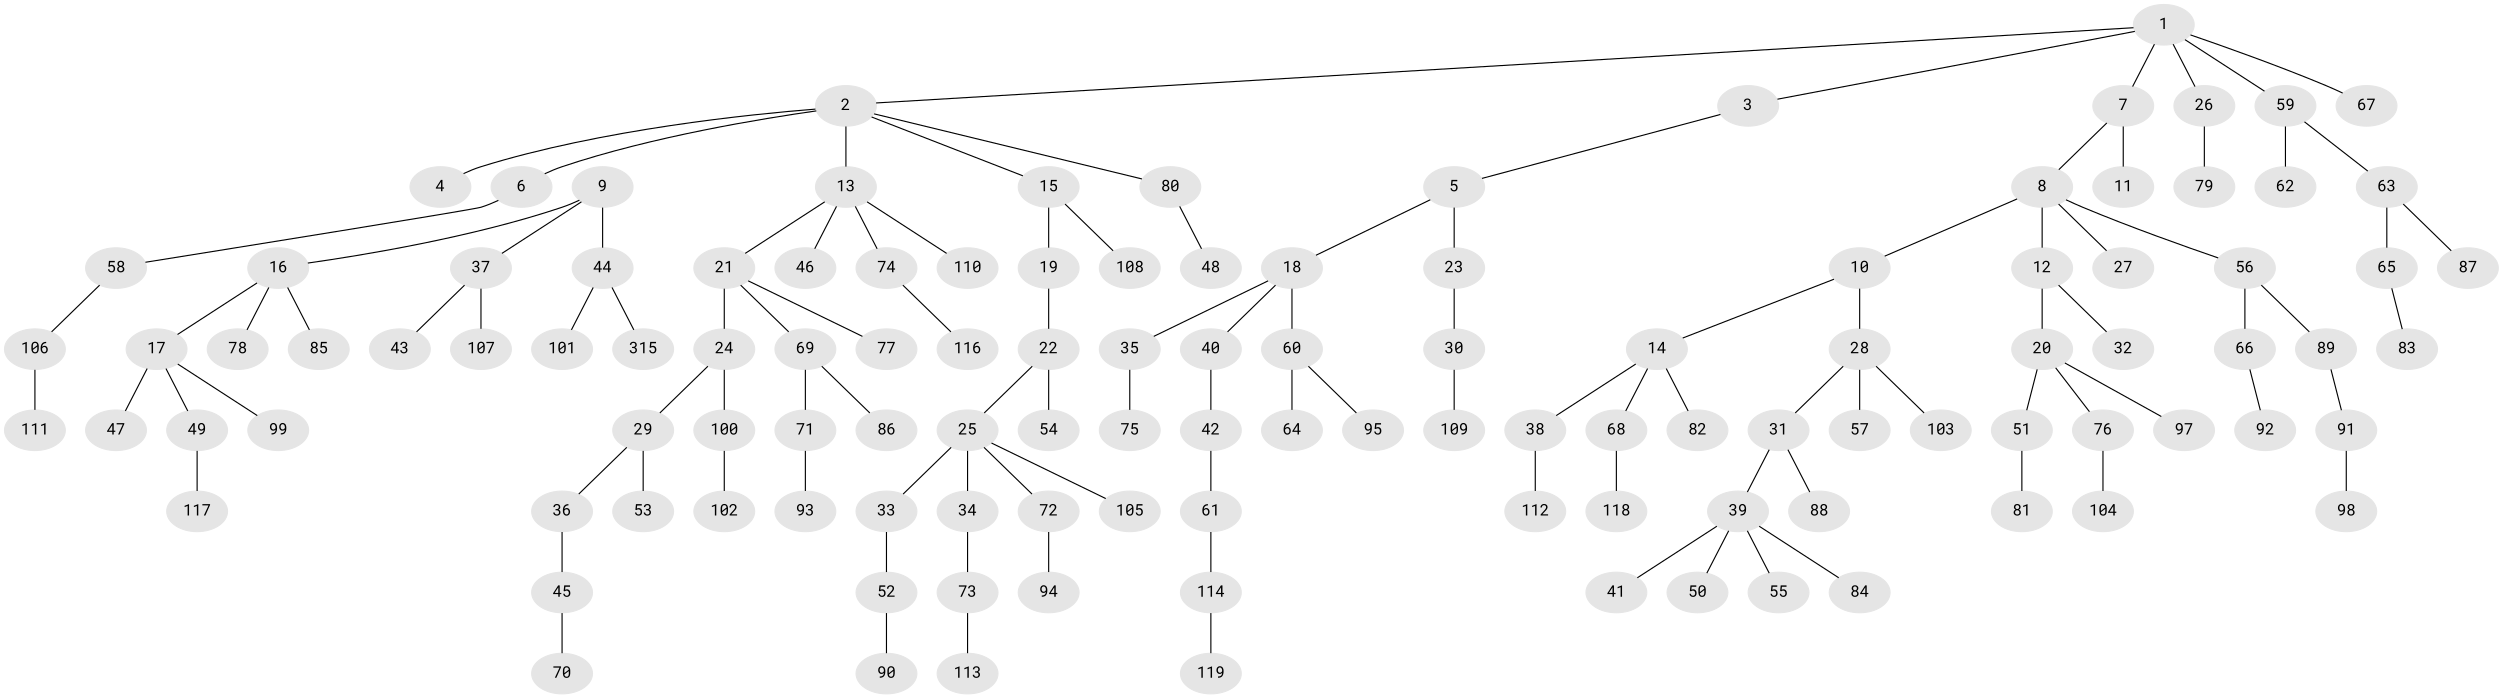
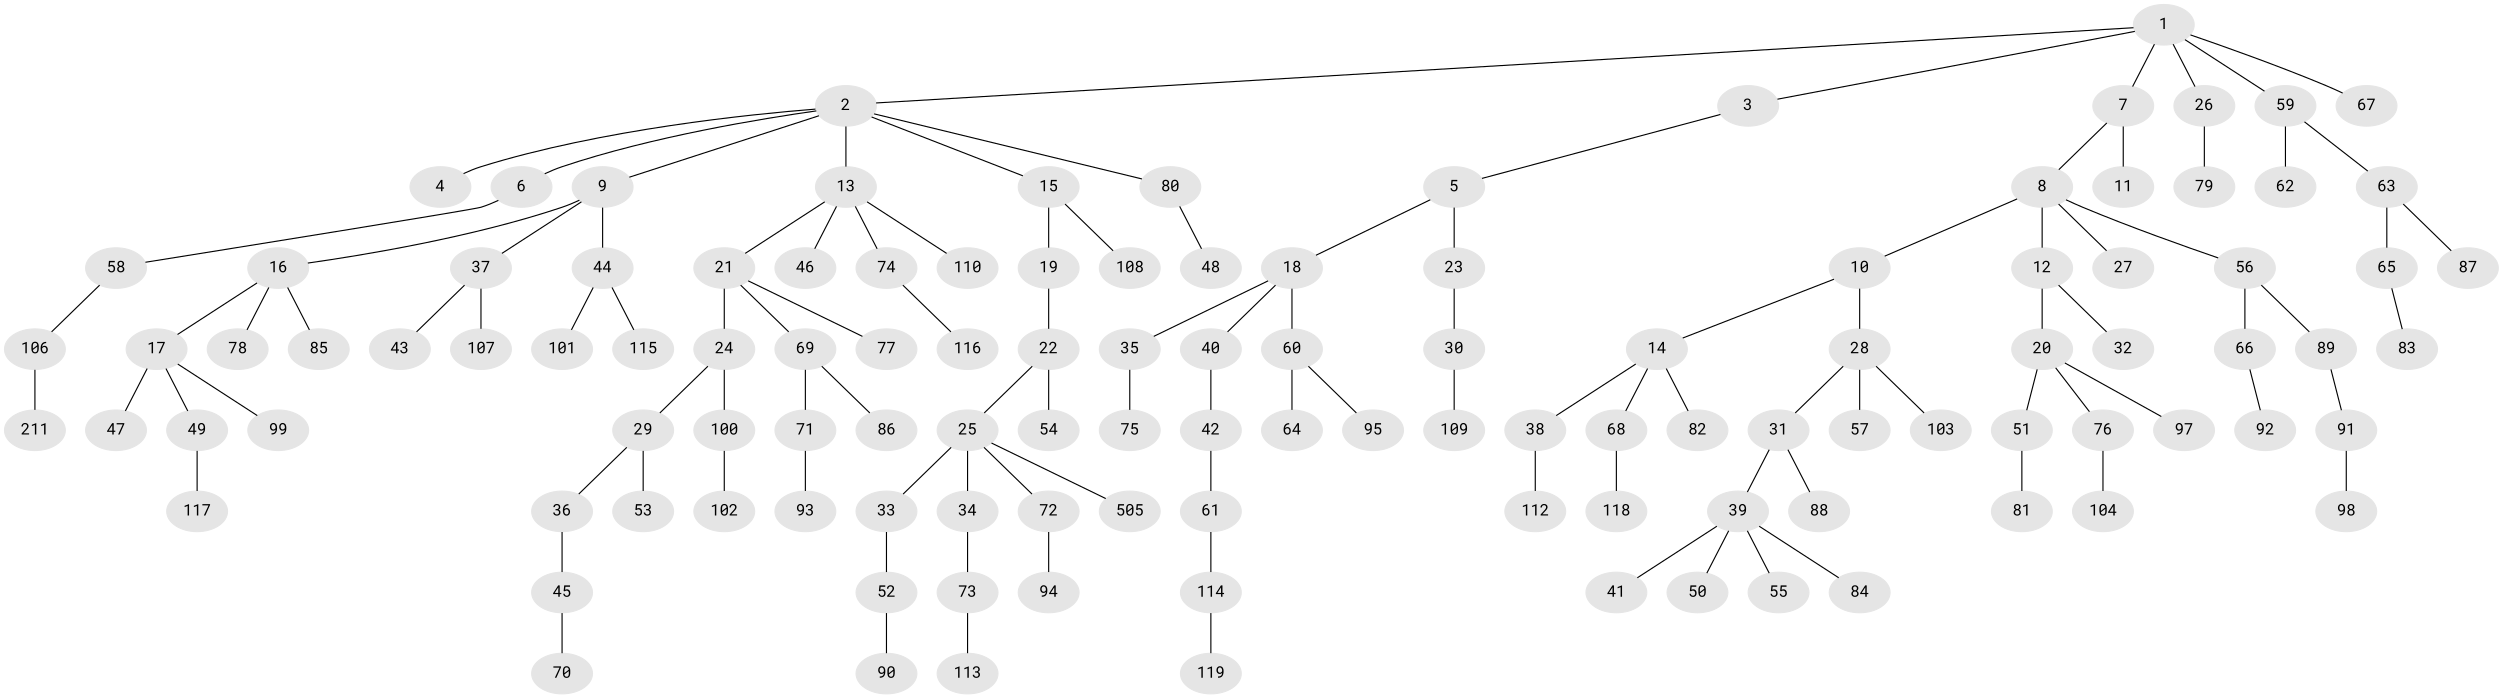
edge "2" -- "9": added
node "315": label "315" -> "115"
node "111": label "111" -> "211"
node "105": label "105" -> "505"
